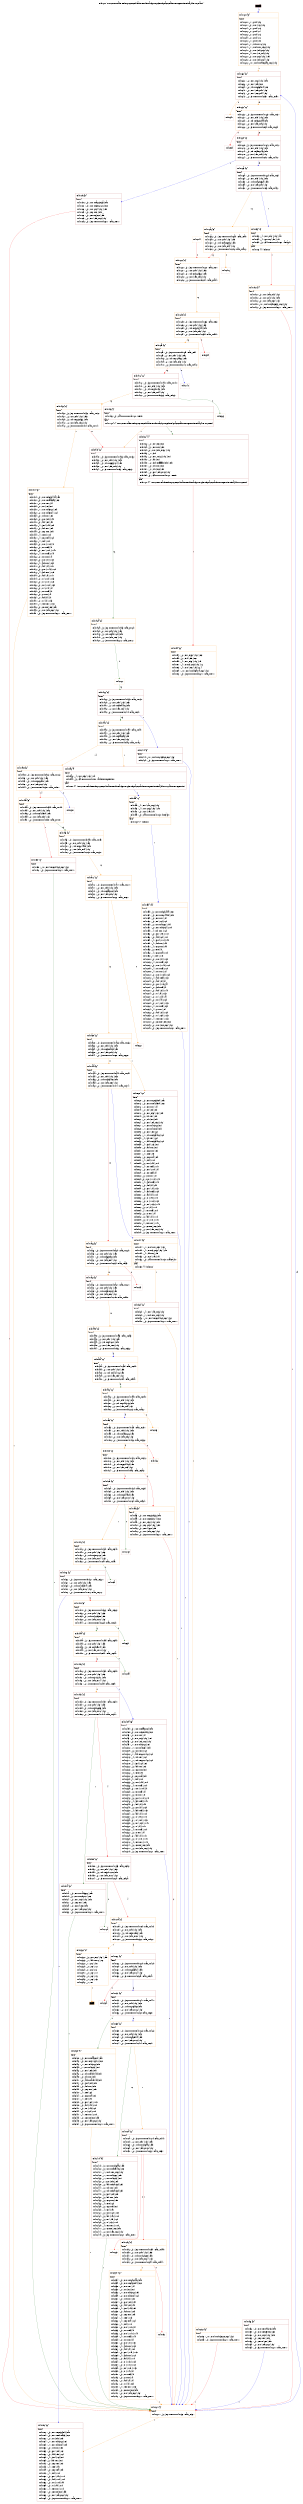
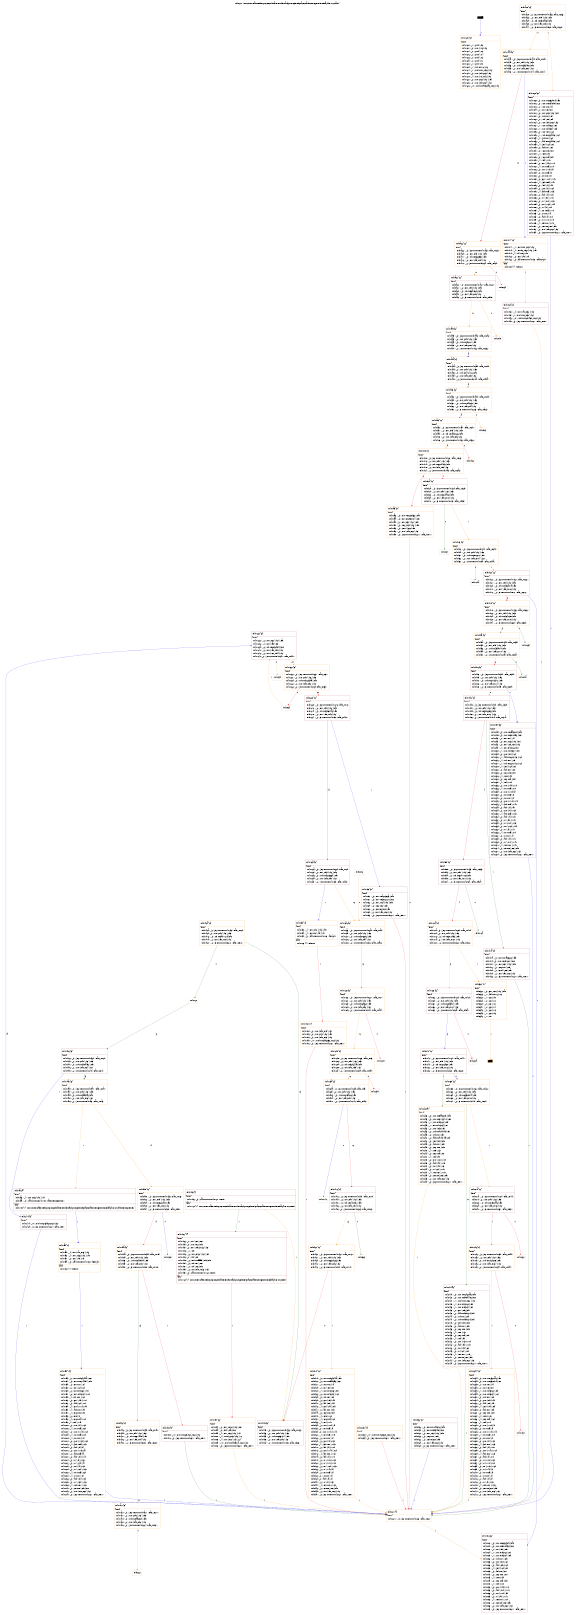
edge "0x401800 [50]" -> "0x401832 [32]": now "0x40205f" -> "0x401832 [32]"
edge "0x4022d4" -> "0x4018c2 [28]": reversed
edge "0x4018a6 [28]" -> "0x4022b6": reversed
node "0x4021de": added
edge "0x40194e [28]" -> "0x40196a [28]": reversed
edge "0x401a12 [28]" -> "0x401a2e [28]": removed, label "12"
